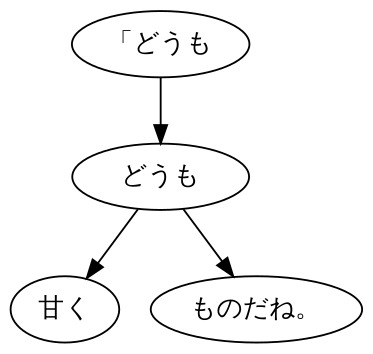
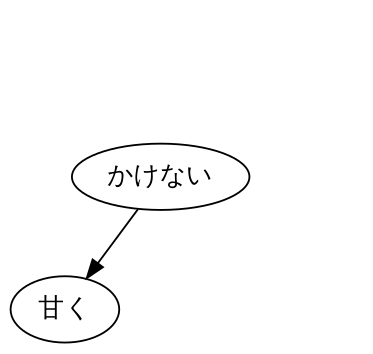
node "「どうも": removed
node "どうも": label "どうも" -> "かけない"
node "ものだね。": removed
